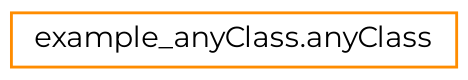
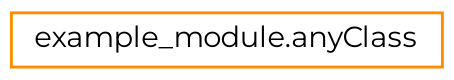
node "example_anyClass.anyClass": label "example_anyClass.anyClass" -> "example_module.anyClass"
